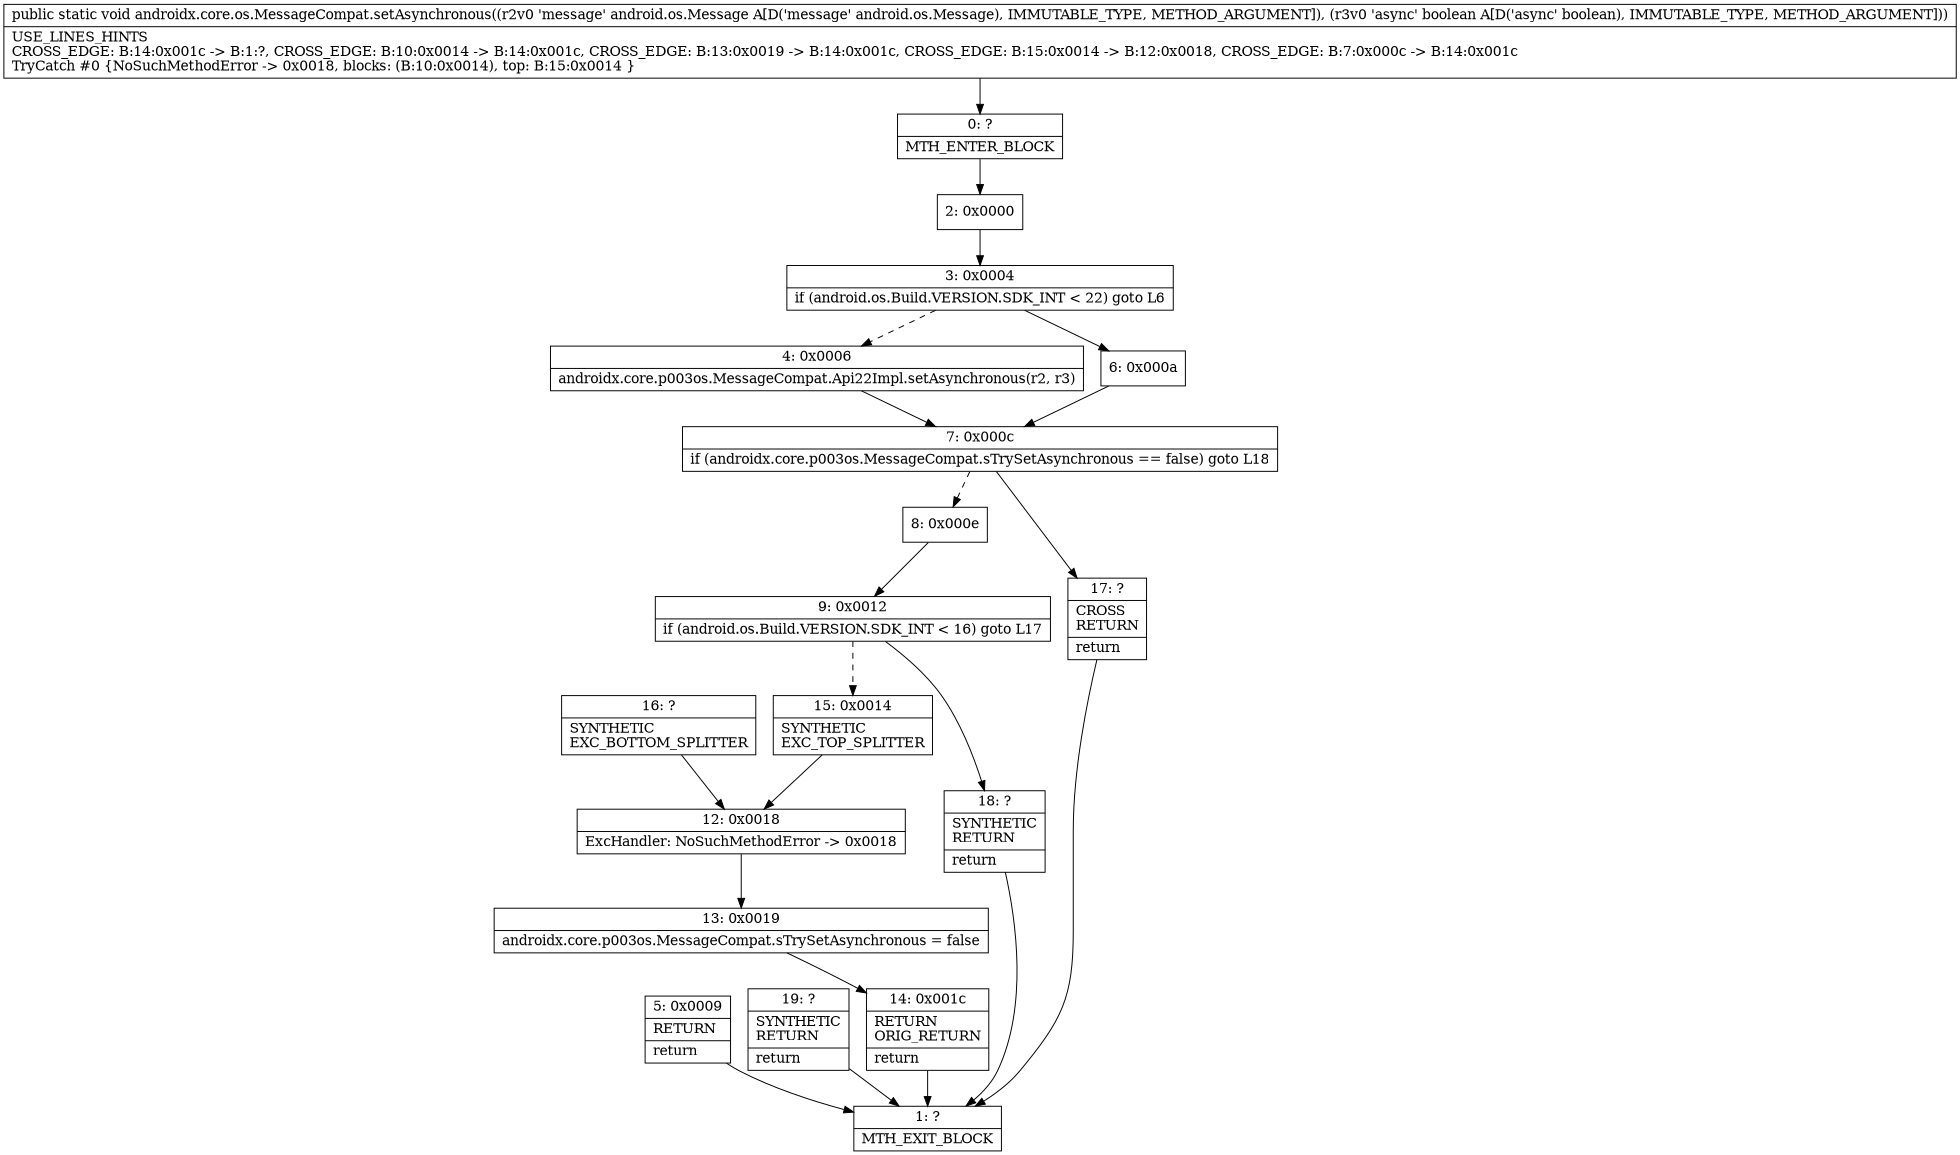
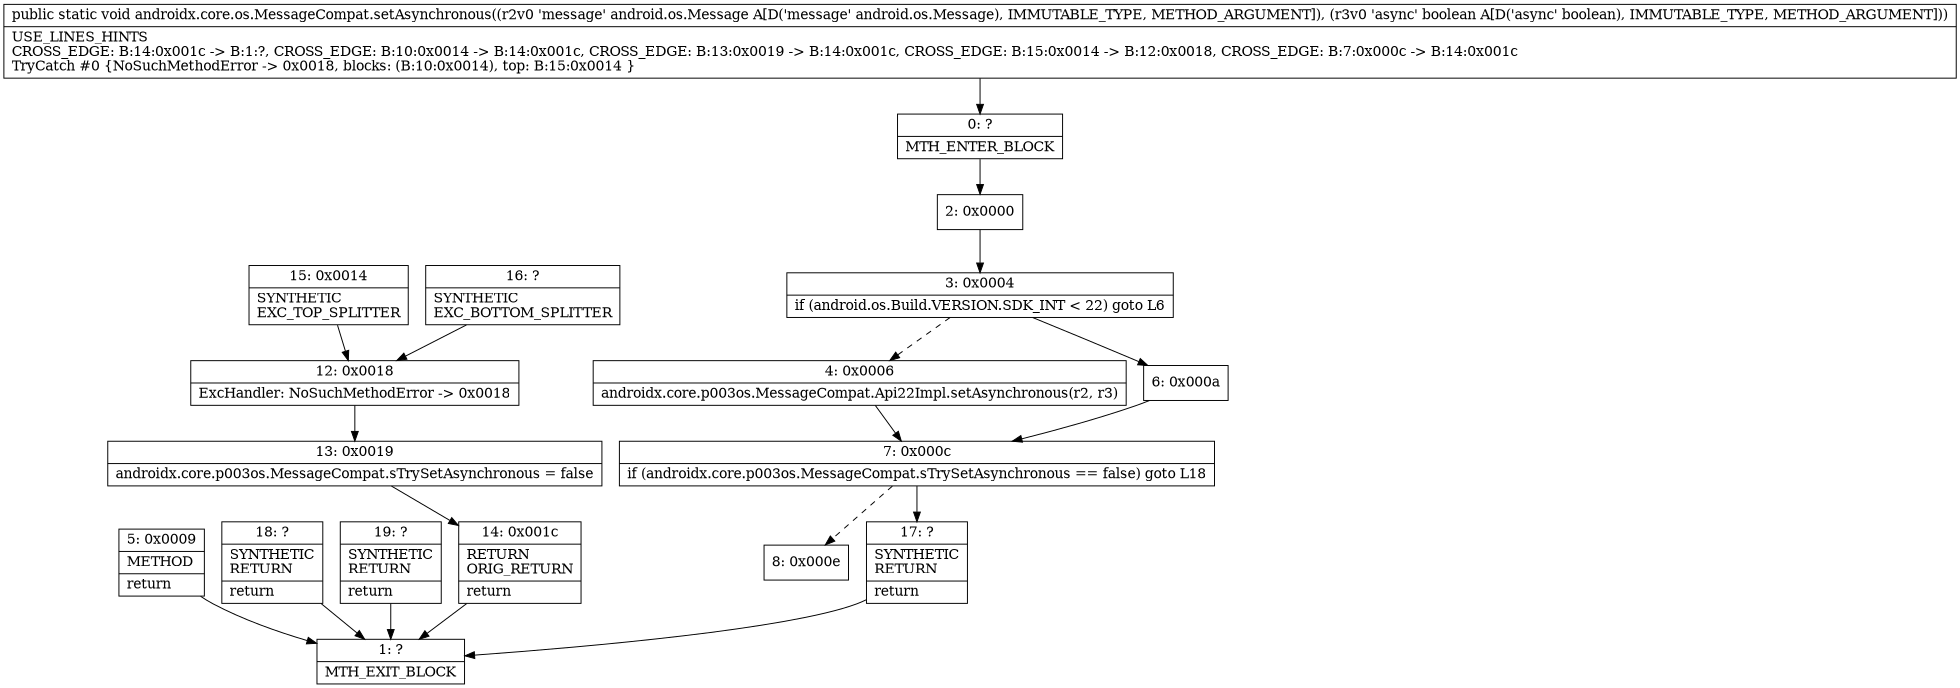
node "17: ?": text "CROSS" -> "SYNTHETIC"
node "9: 0x0012": removed
node "5: 0x0009": text "RETURN" -> "METHOD"
